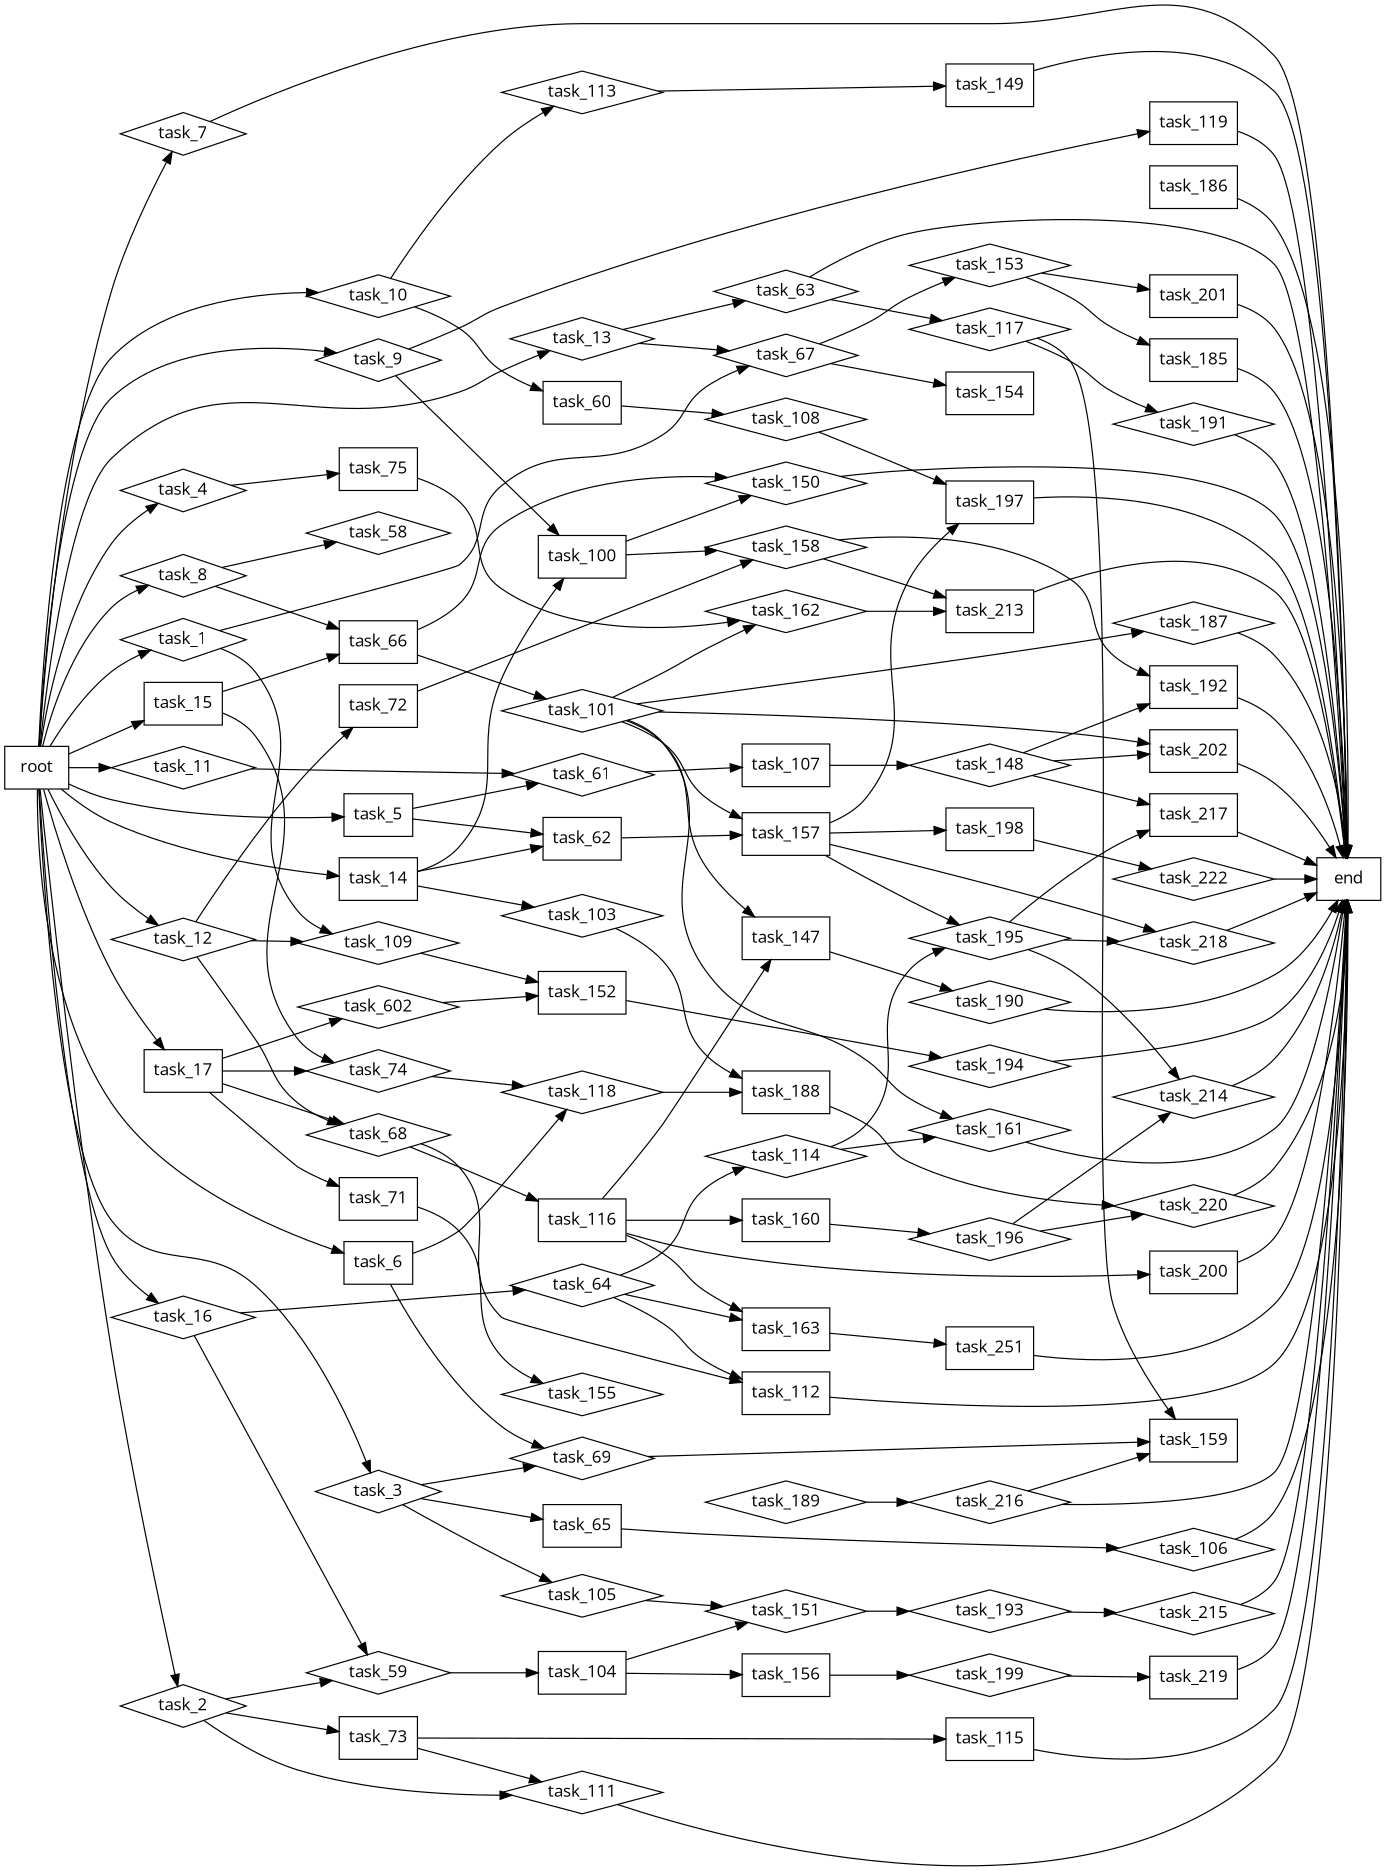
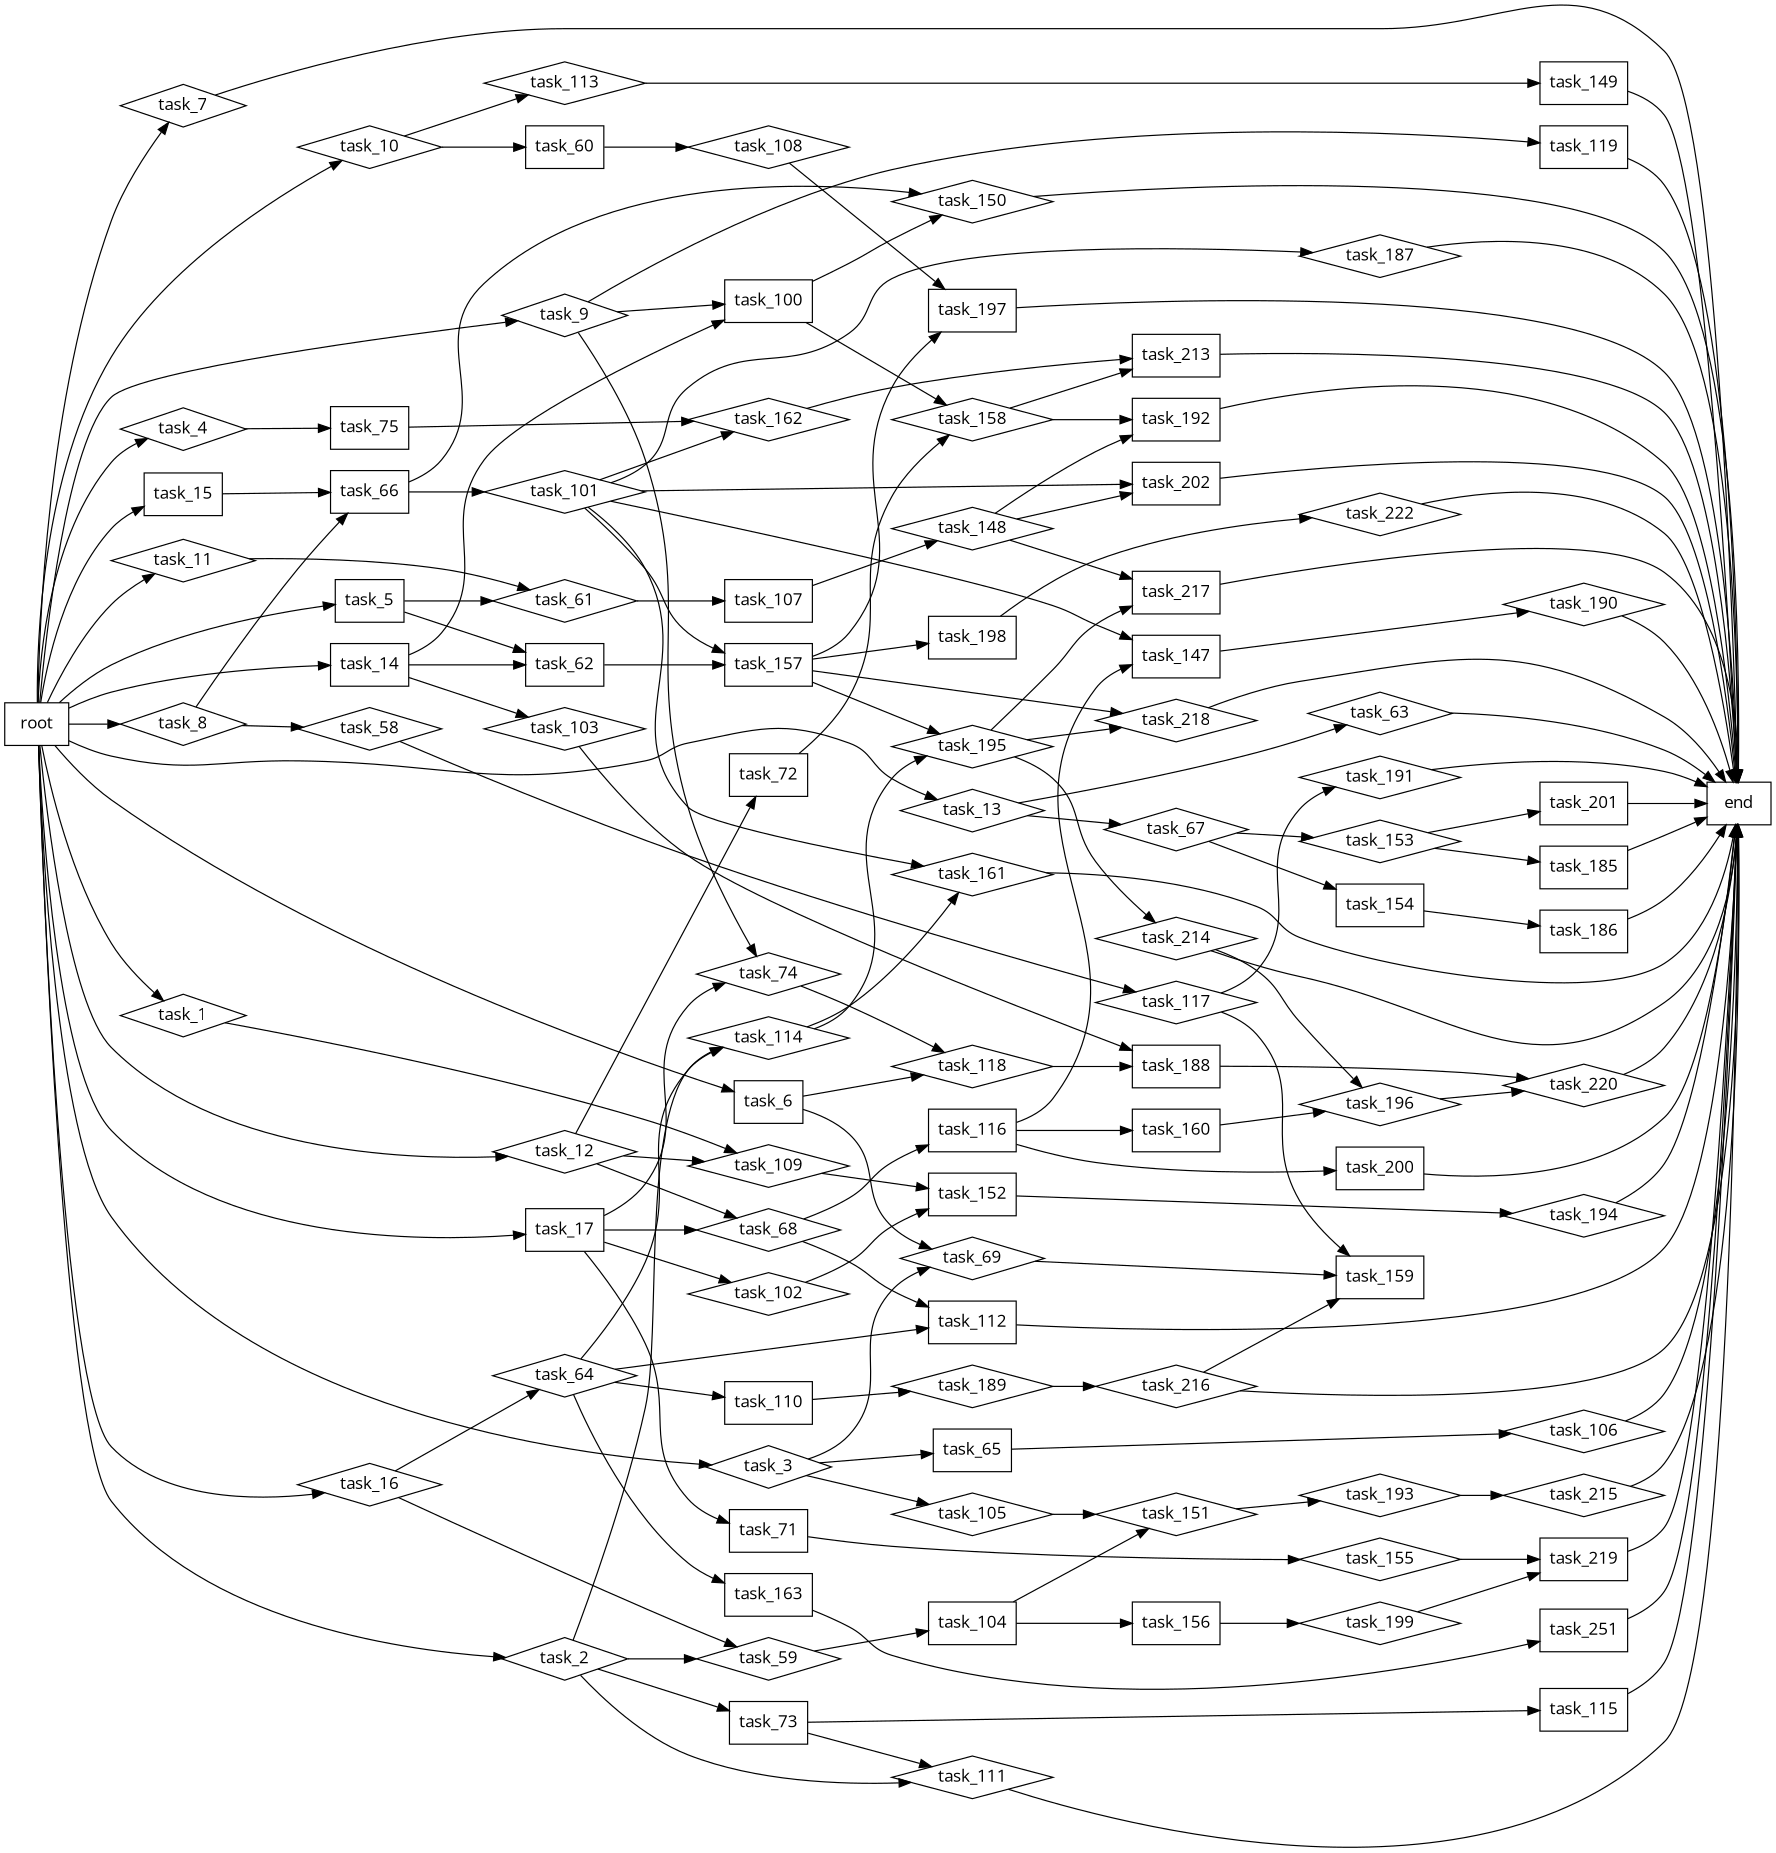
edge "task_63" -> "task_117": now "task_58" -> "task_117"
edge "task_1" -> "task_67": removed
edge "task_15" -> "task_74": now "task_9" -> "task_74"
edge "task_154" -> "task_186": added
node "task_602": label "task_602" -> "task_102"
edge "task_196" -> "task_214": reversed
edge "task_116" -> "task_163": removed
edge "task_2" -> "task_114": added
node "task_110": added
edge "task_155" -> "task_219": added
